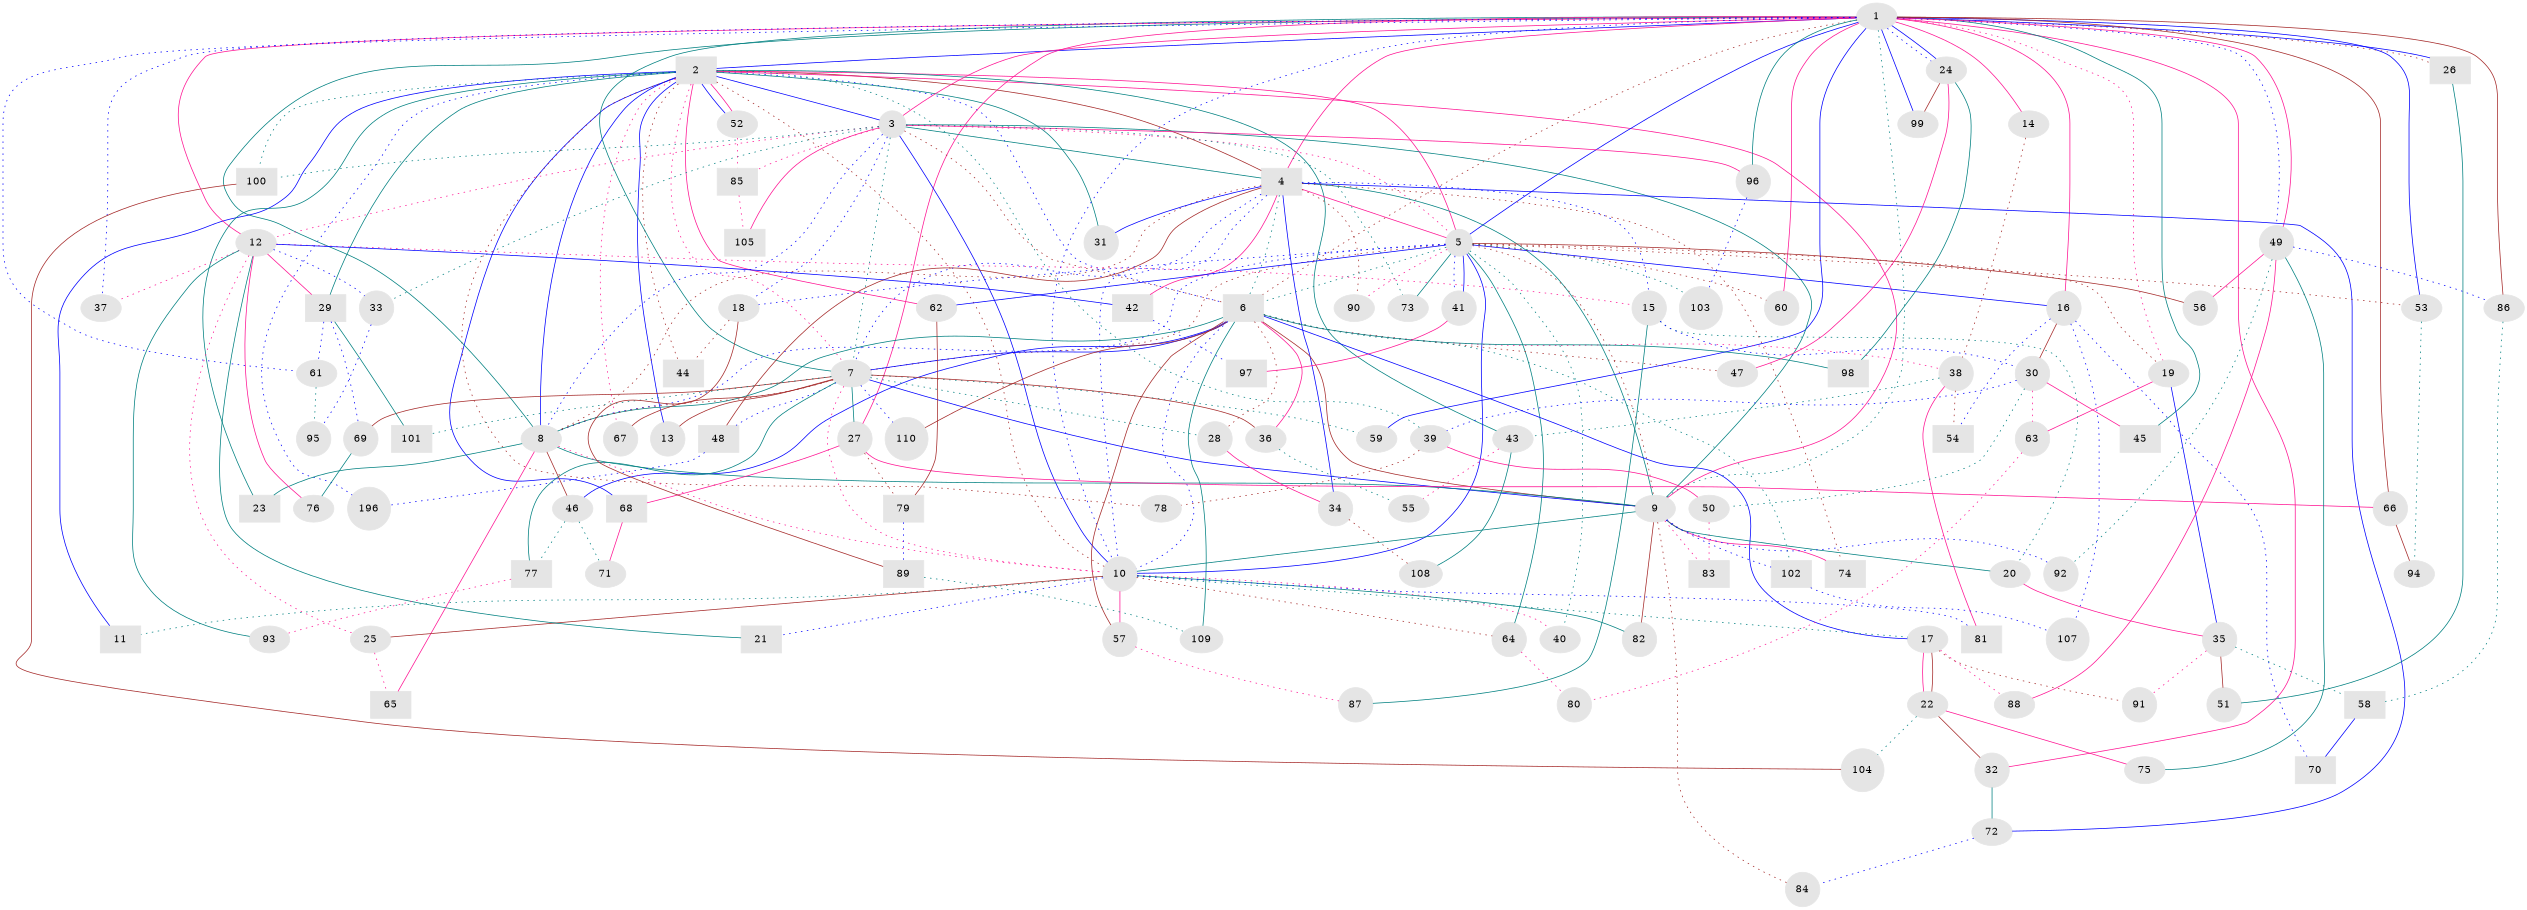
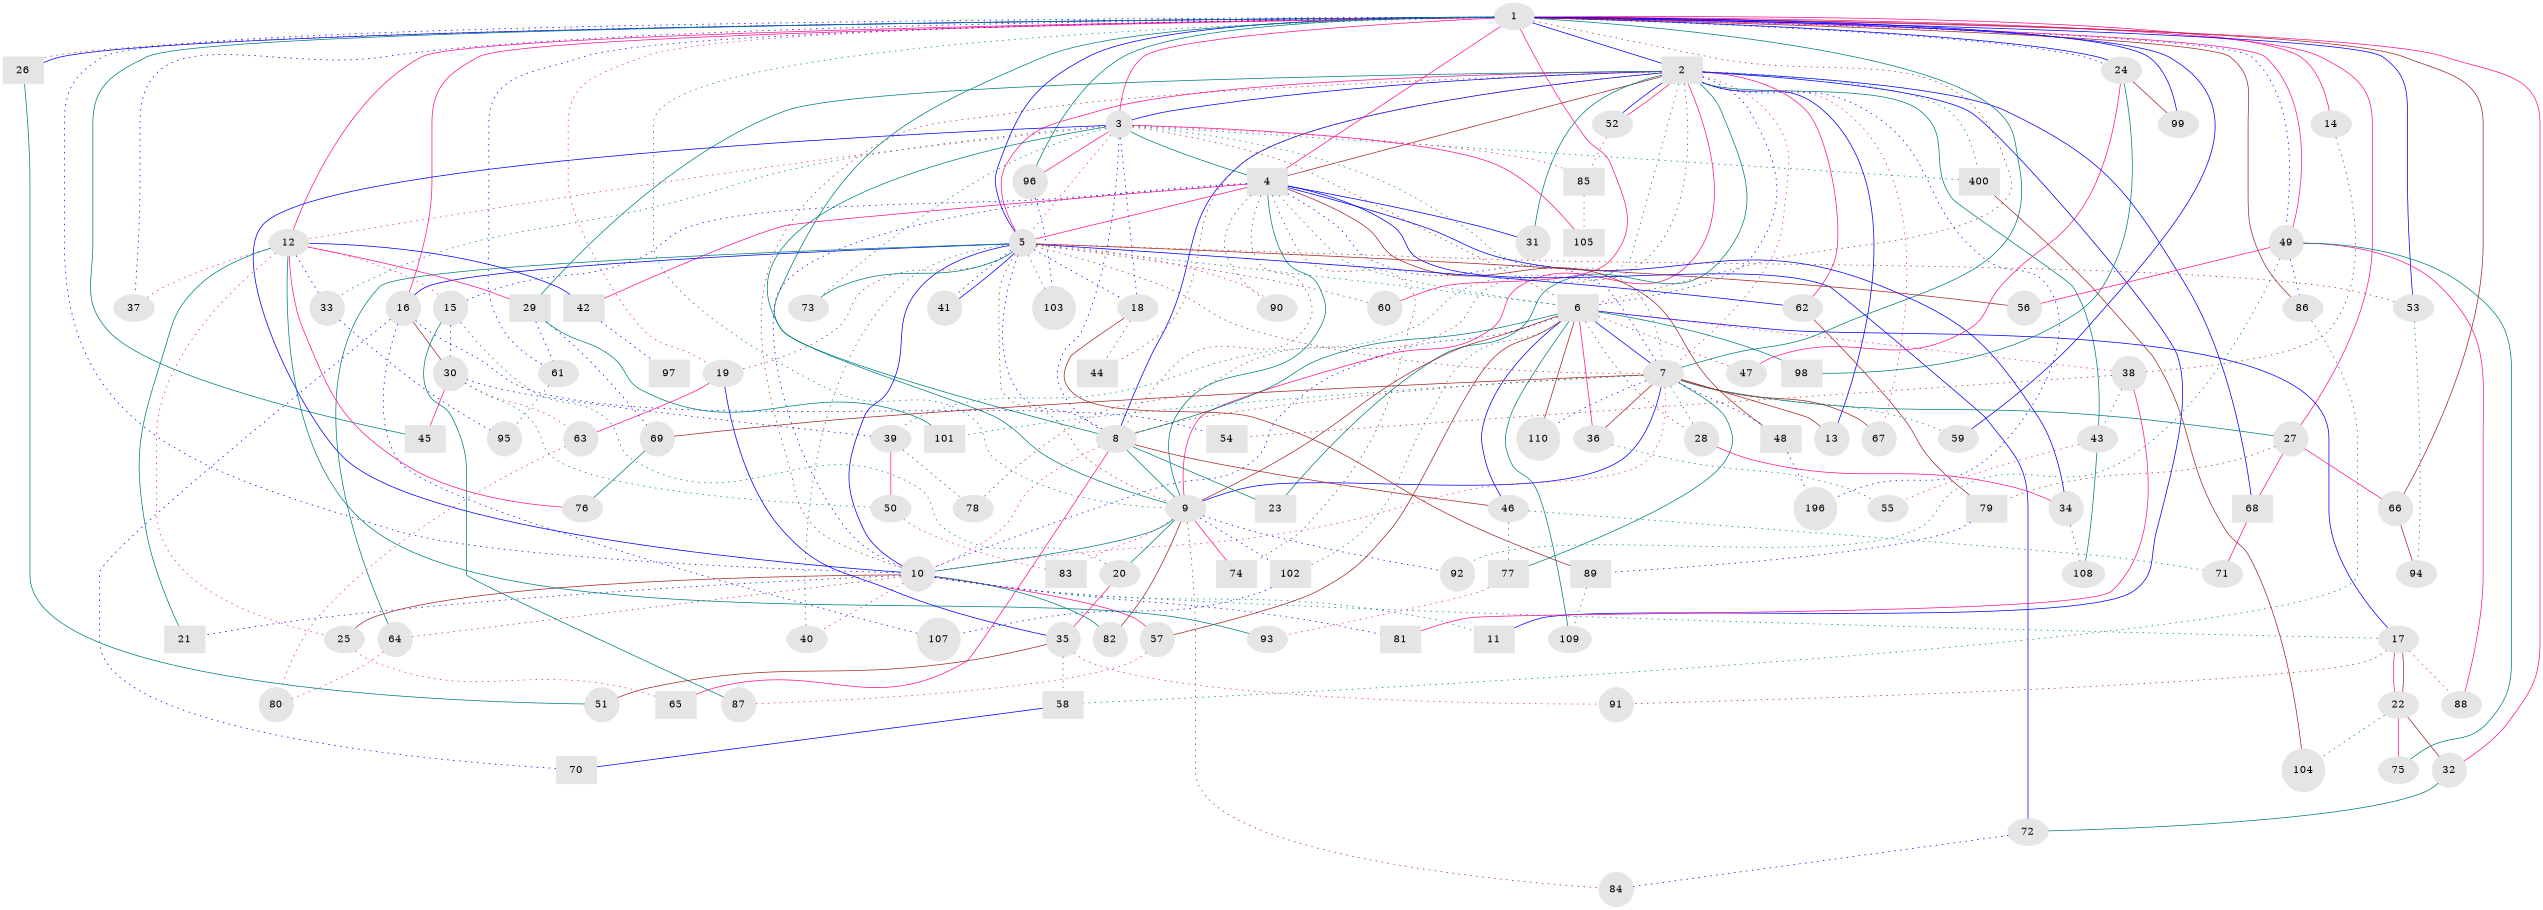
node "100": label "100" -> "400"
edge "41" -- "97": removed
